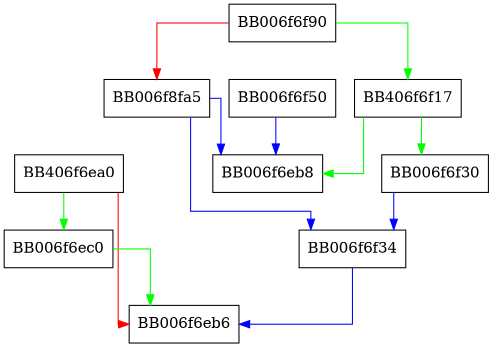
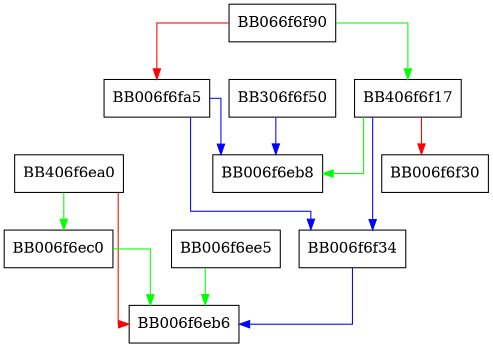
node "BB006f6f90": label "BB006f6f90" -> "BB066f6f90"
node "BB006f8fa5": label "BB006f8fa5" -> "BB006f6fa5"
node "BB006f6f50": label "BB006f6f50" -> "BB306f6f50"
edge "BB406f6f17" -> "BB006f6f30": color green -> red
edge "BB006f6f30" -> "BB006f6f34": now "BB406f6f17" -> "BB006f6f34"
node "BB006f6ee5": added
